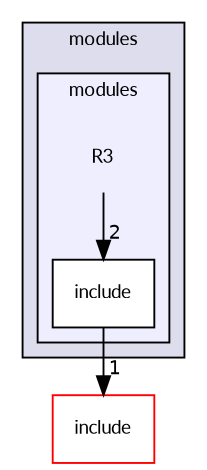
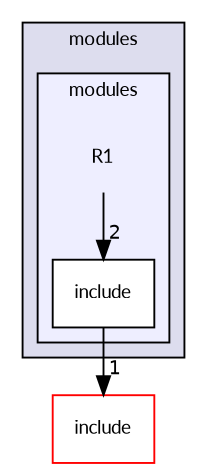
node "R3": label "R3" -> "R1"
